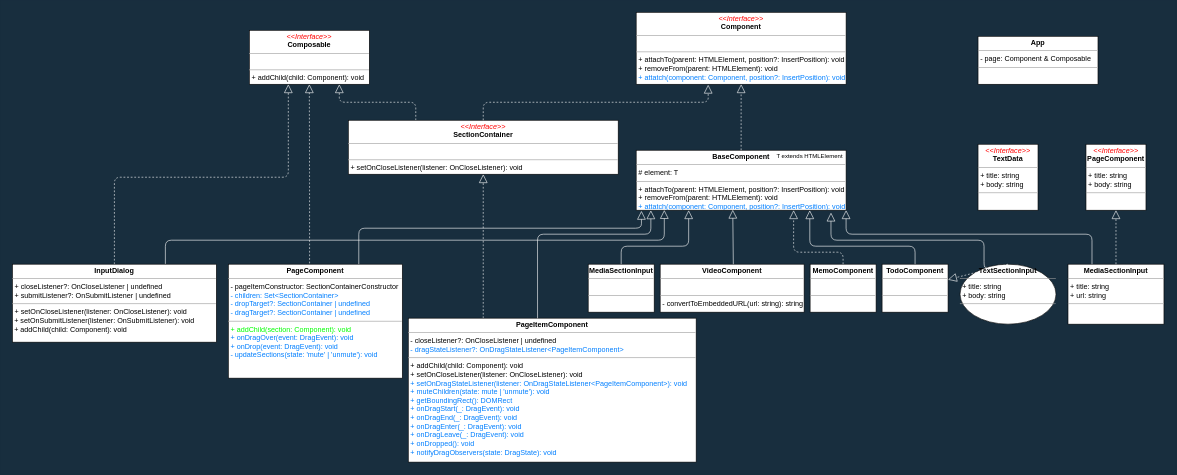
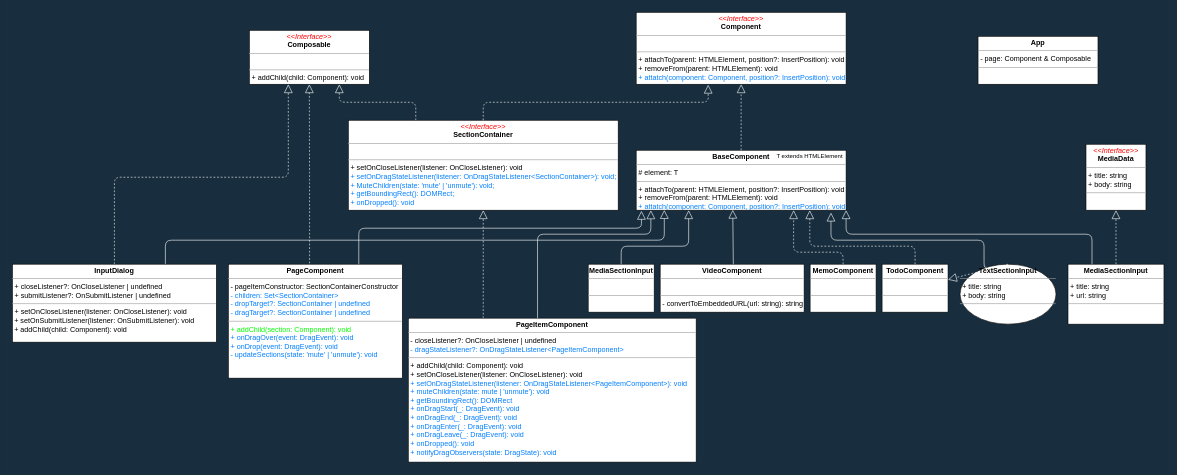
node "<<Interface>> SectionContainer + setOnCloseListener(listener: OnCloseListener): void + setOnDragStateListener(listener: OnDragStateListener<SectionContainer>): void; + MuteChildren(state: 'mute' | 'unmute'): void; + getBoundingRect(): DOMRect; + onDropped(): void": size 270x54 -> 270x90
node "<<Interface>> PageComponent + title: string + body: string": label "<<Interface>> PageComponent + title: string + body: string" -> "<<Interface>> MediaData + title: string + body: string"
node "<<Interface>> TextData + title: string + body: string": removed
edge "TodoComponent" -> "BaseComponent # element: T + attachTo(parent: HTMLElement, position?: InsertPosition): void + removeFrom(parent: HTMLElement): void + attatch(component: Component, position?: InsertPosition): void": style solid -> dashed
